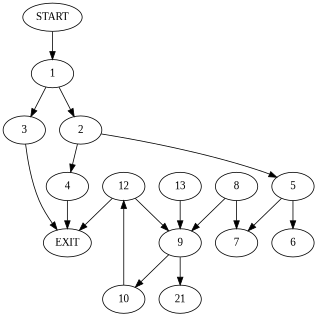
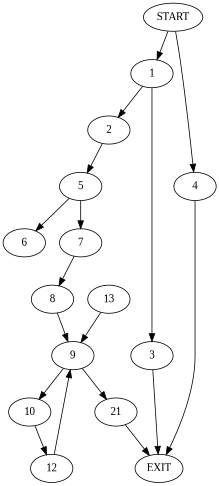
edge "2" -> "4": now "START" -> "4"
edge "8" -> "7": reversed
edge "12" -> "EXIT": now "21" -> "EXIT"
